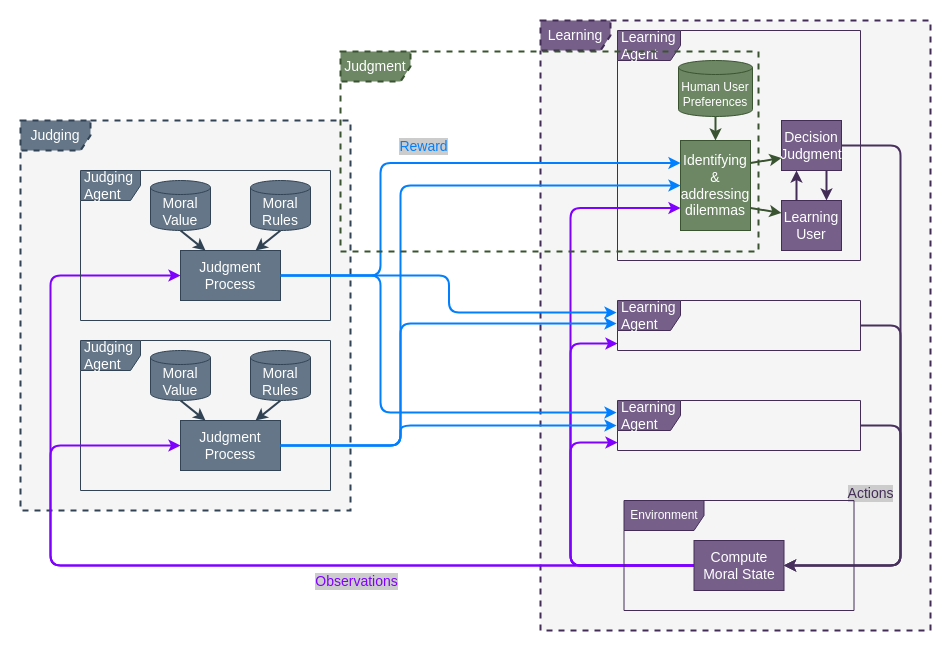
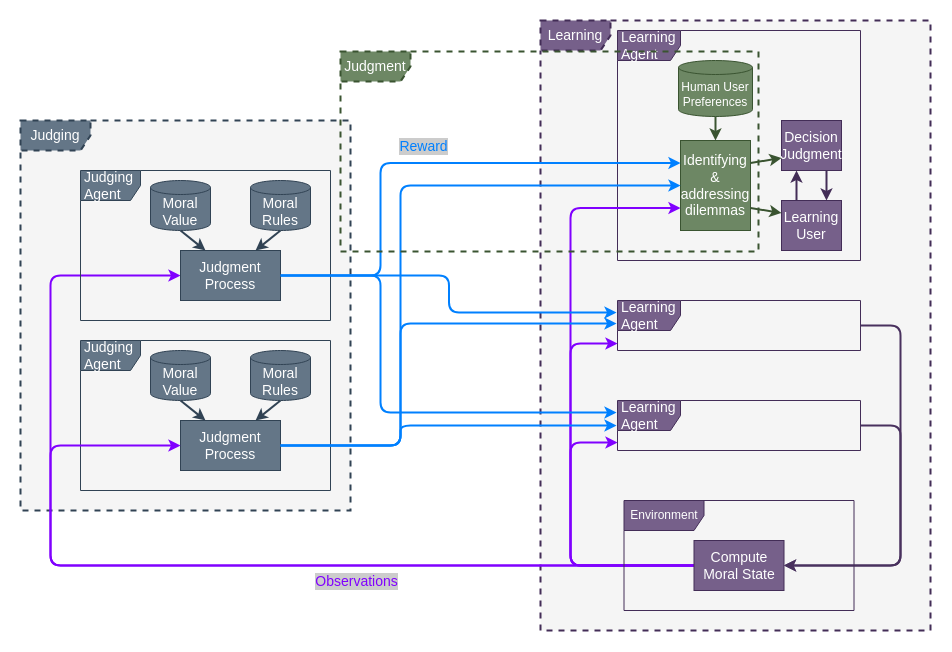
edge "Decision Judgment" -> "Compute Moral State": removed, label "Actions"
